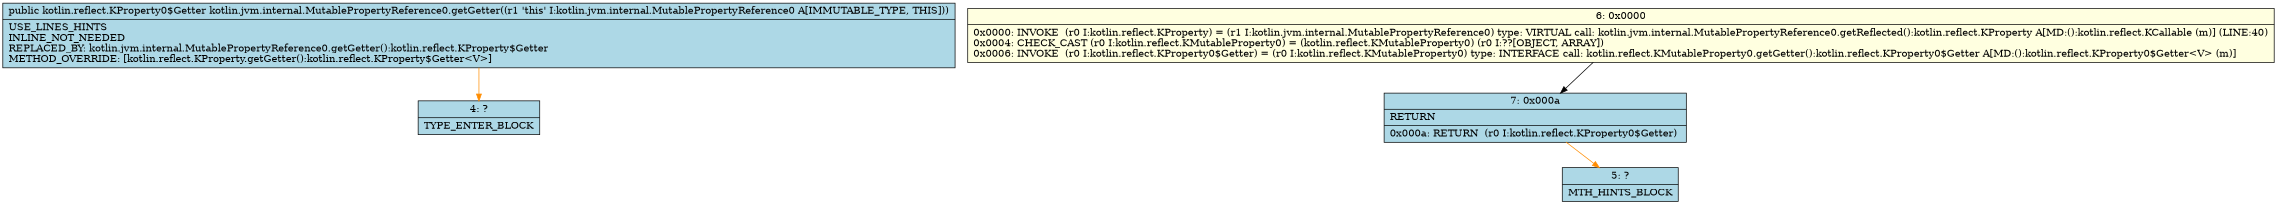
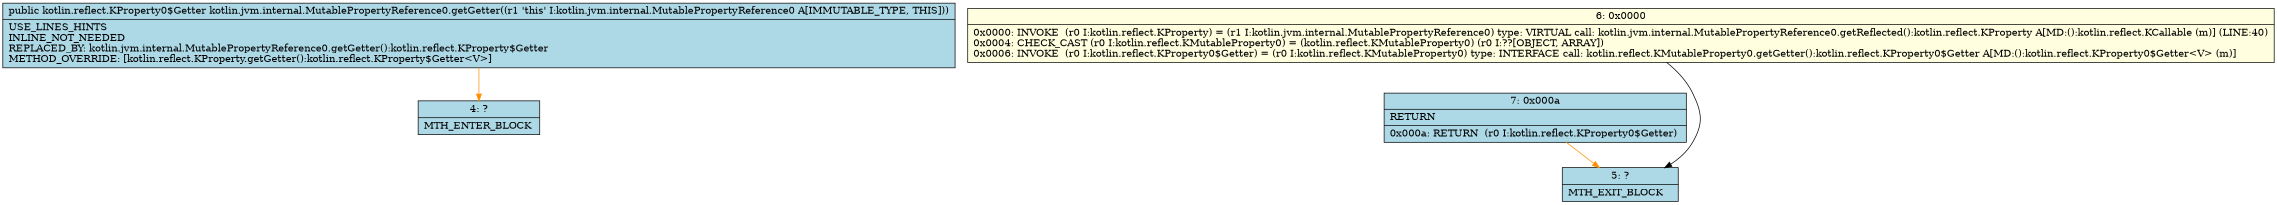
edge "6: 0x0000" -> "7: 0x000a": now "6: 0x0000" -> "5: ?"
node "4: ?": text "TYPE_ENTER_BLOCK" -> "MTH_ENTER_BLOCK"
node "5: ?": text "MTH_HINTS_BLOCK" -> "MTH_EXIT_BLOCK"
